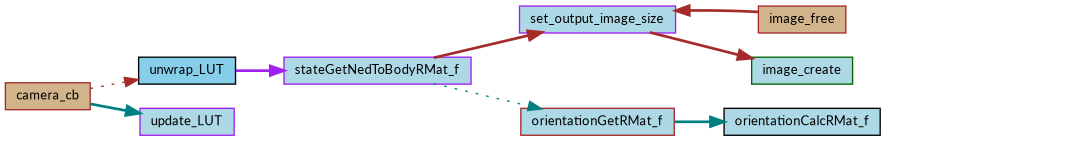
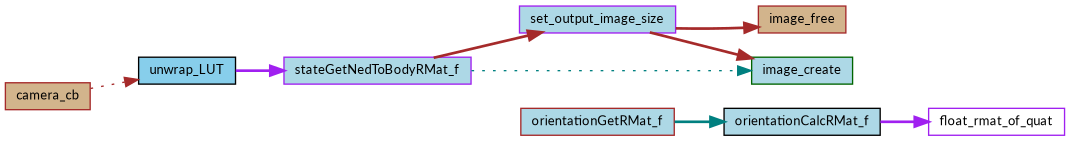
edge "image_free" -> "set_output_image_size": reversed
edge "stateGetNedToBodyRMat_f" -> "orientationGetRMat_f": now "stateGetNedToBodyRMat_f" -> "image_create"
node "update_LUT": removed
node "float_rmat_of_quat": added
